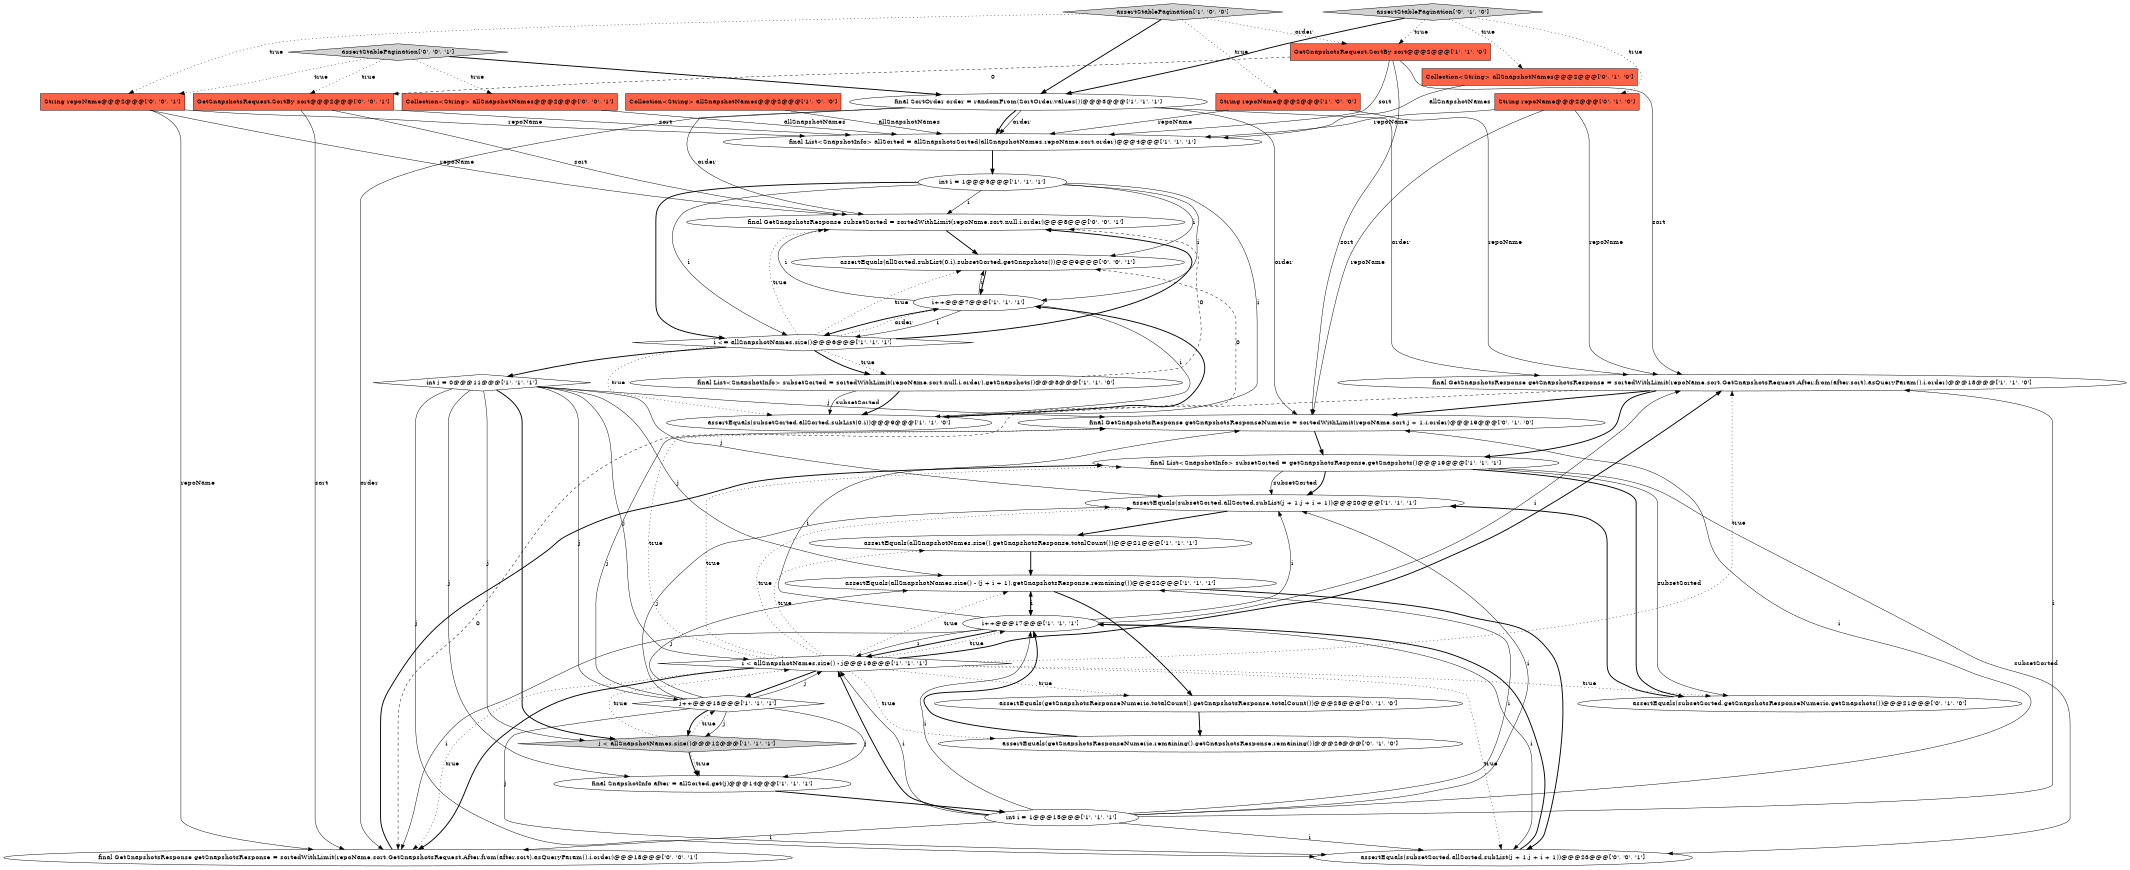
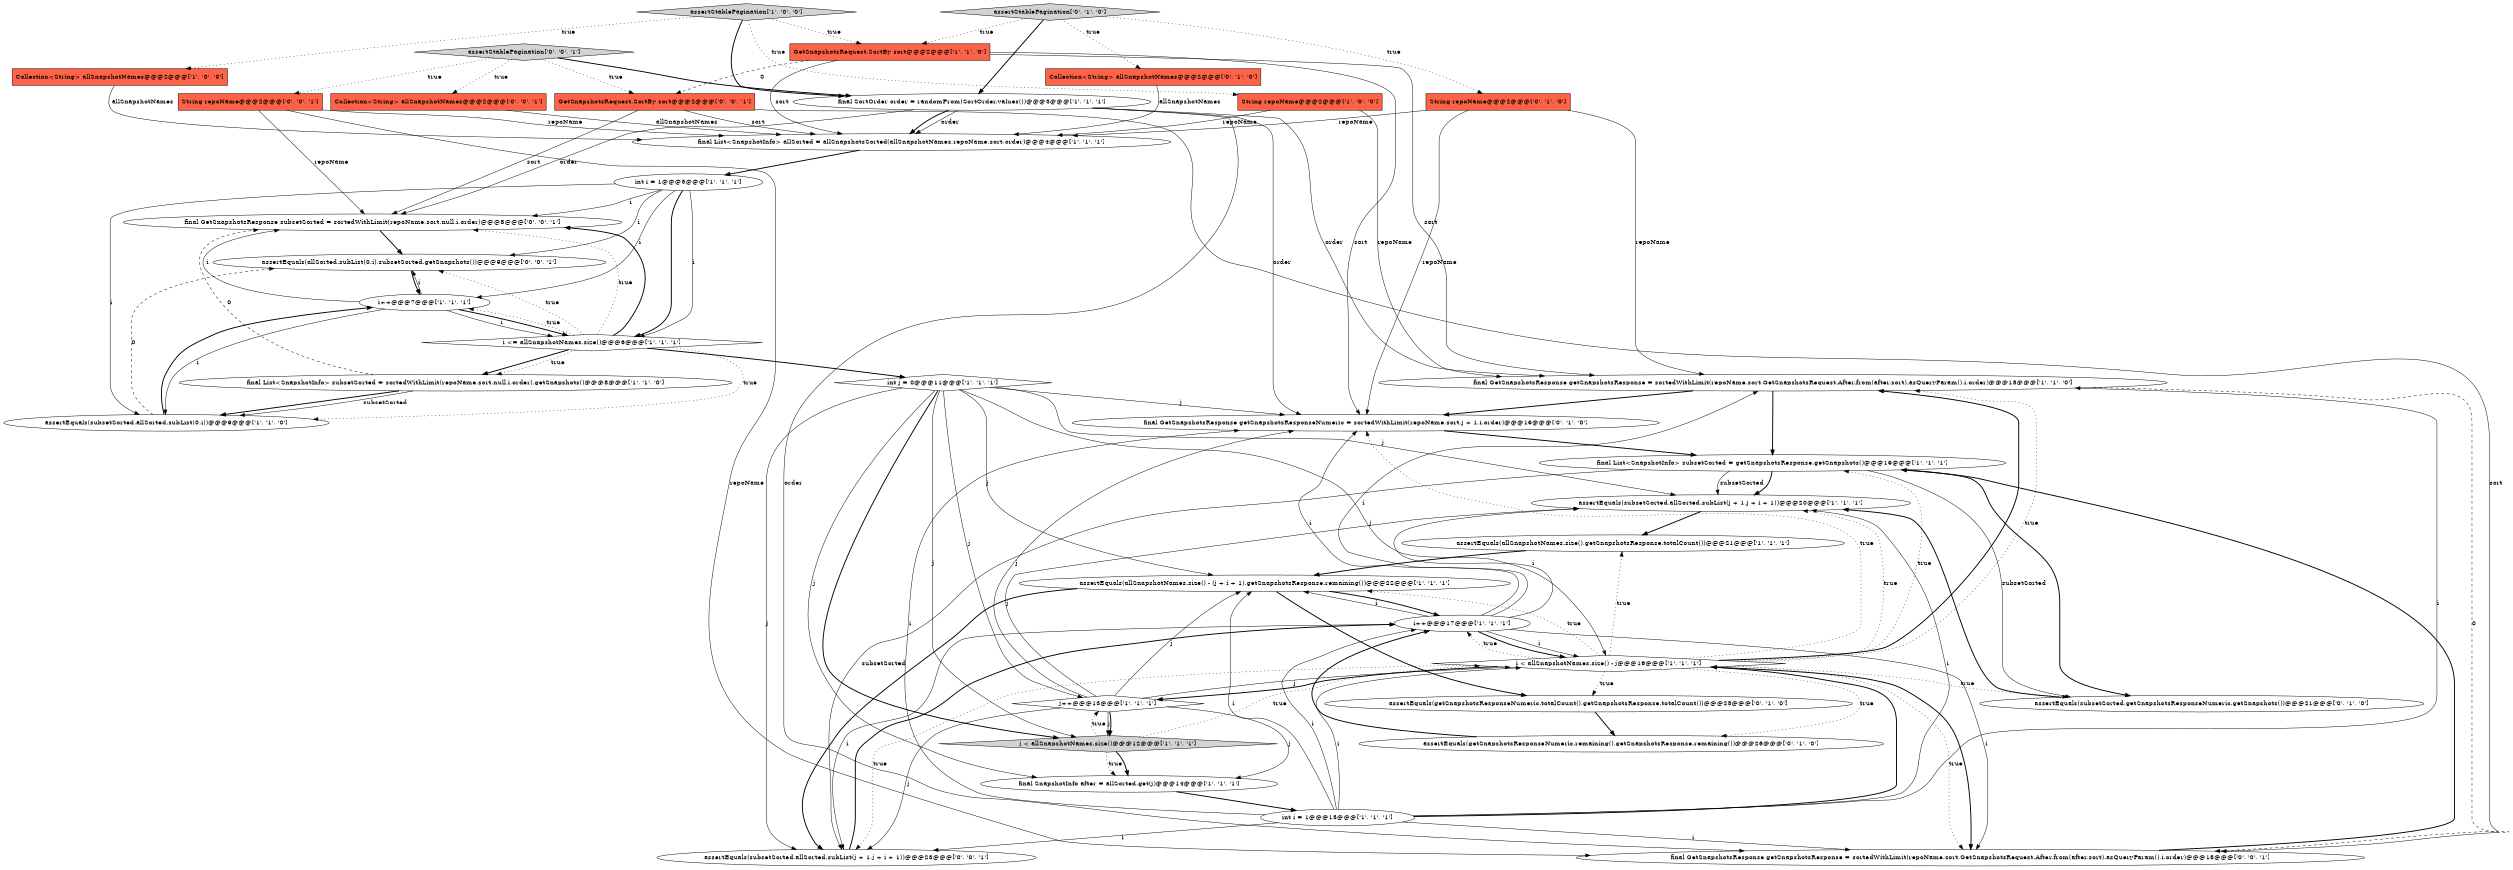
edge "assertStablePagination['1', '0', '0']" -> "String repoName@@@2@@@['0', '0', '1']": now "assertStablePagination['1', '0', '0']" -> "Collection<String> allSnapshotNames@@@2@@@['1', '0', '0']"
edge "assertStablePagination['1', '0', '0']" -> "GetSnapshotsRequest.SortBy sort@@@2@@@['1', '1', '0']": label "order" -> "true"
edge "i <= allSnapshotNames.size()@@@6@@@['1', '1', '1']" -> "i++@@@7@@@['1', '1', '1']": label "order" -> "true"
